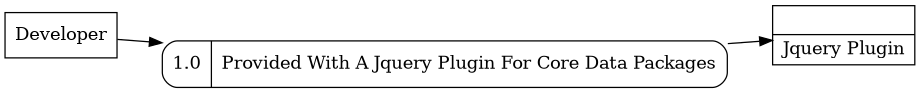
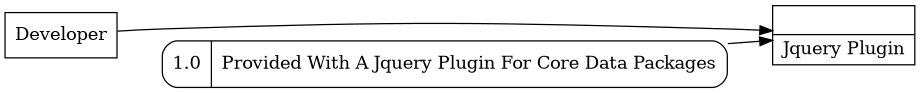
edge "Developer" -> "1.0": now "Developer" -> "Jquery Plugin"
